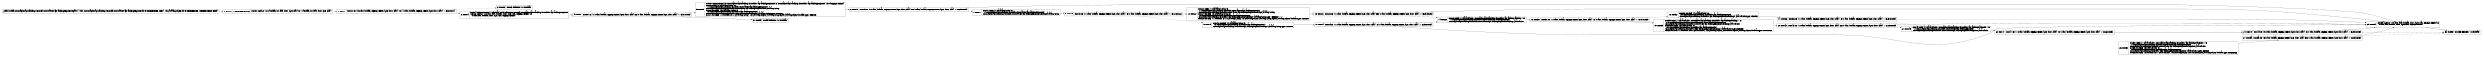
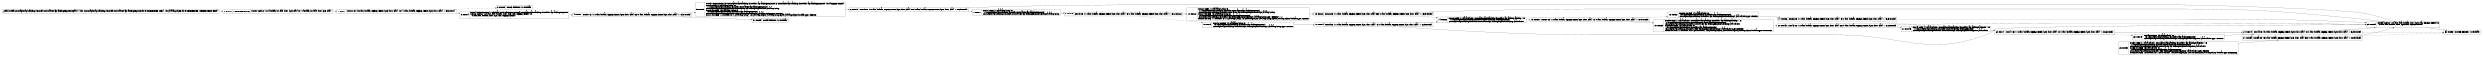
node "23: 0x0049": added
